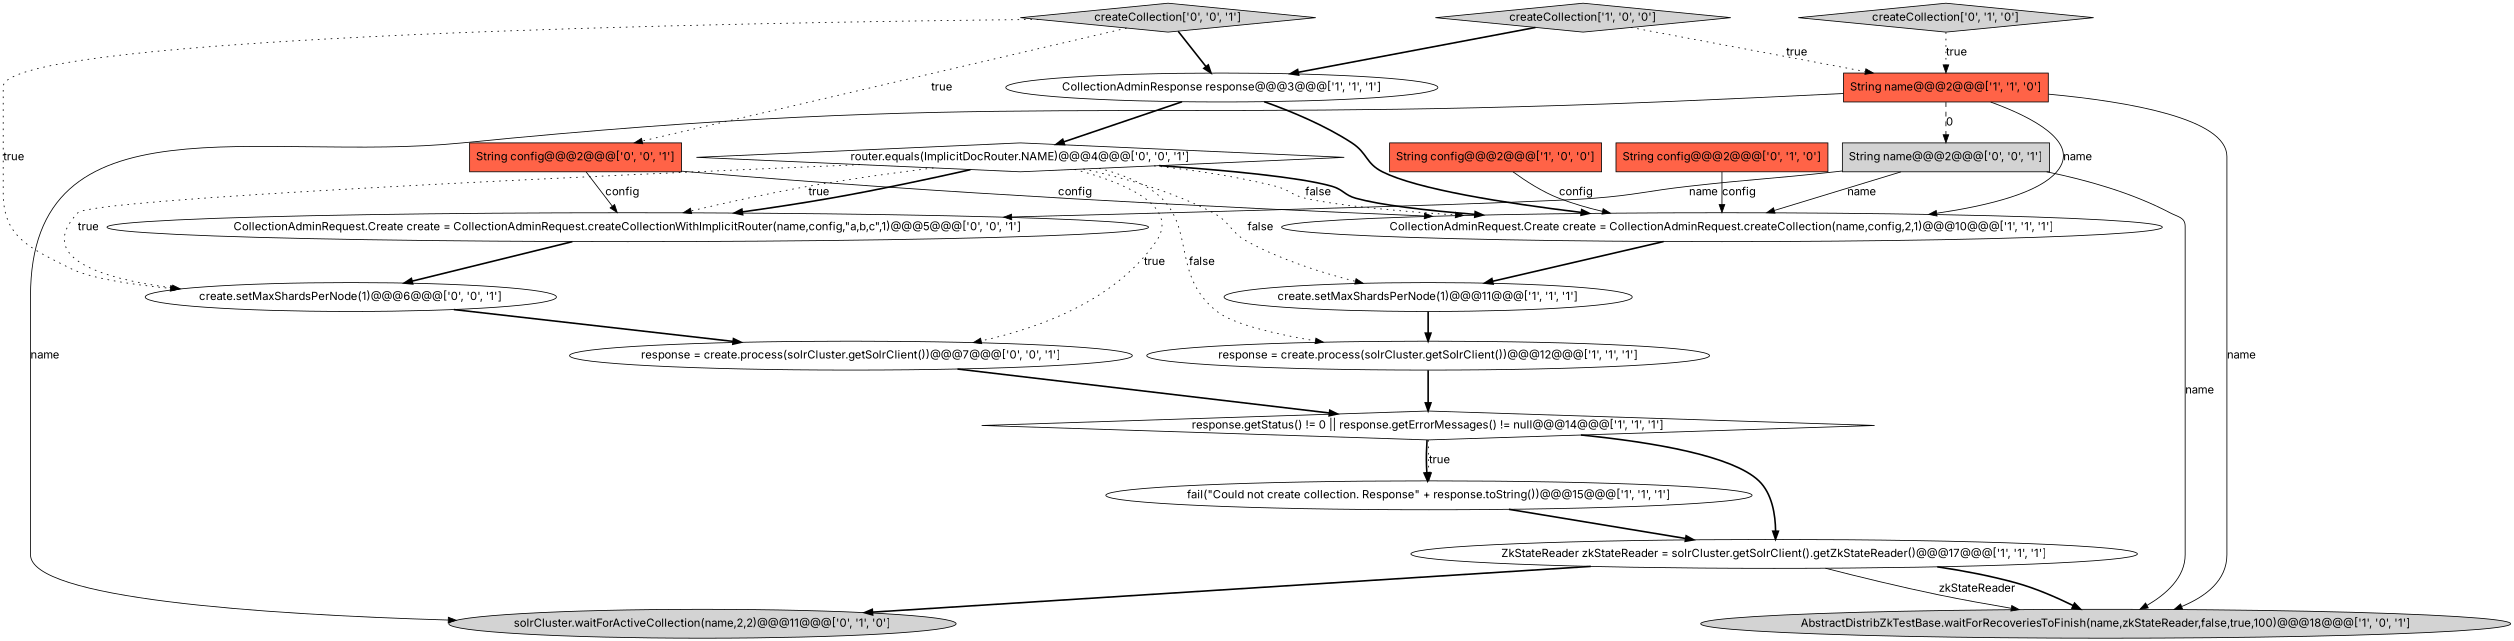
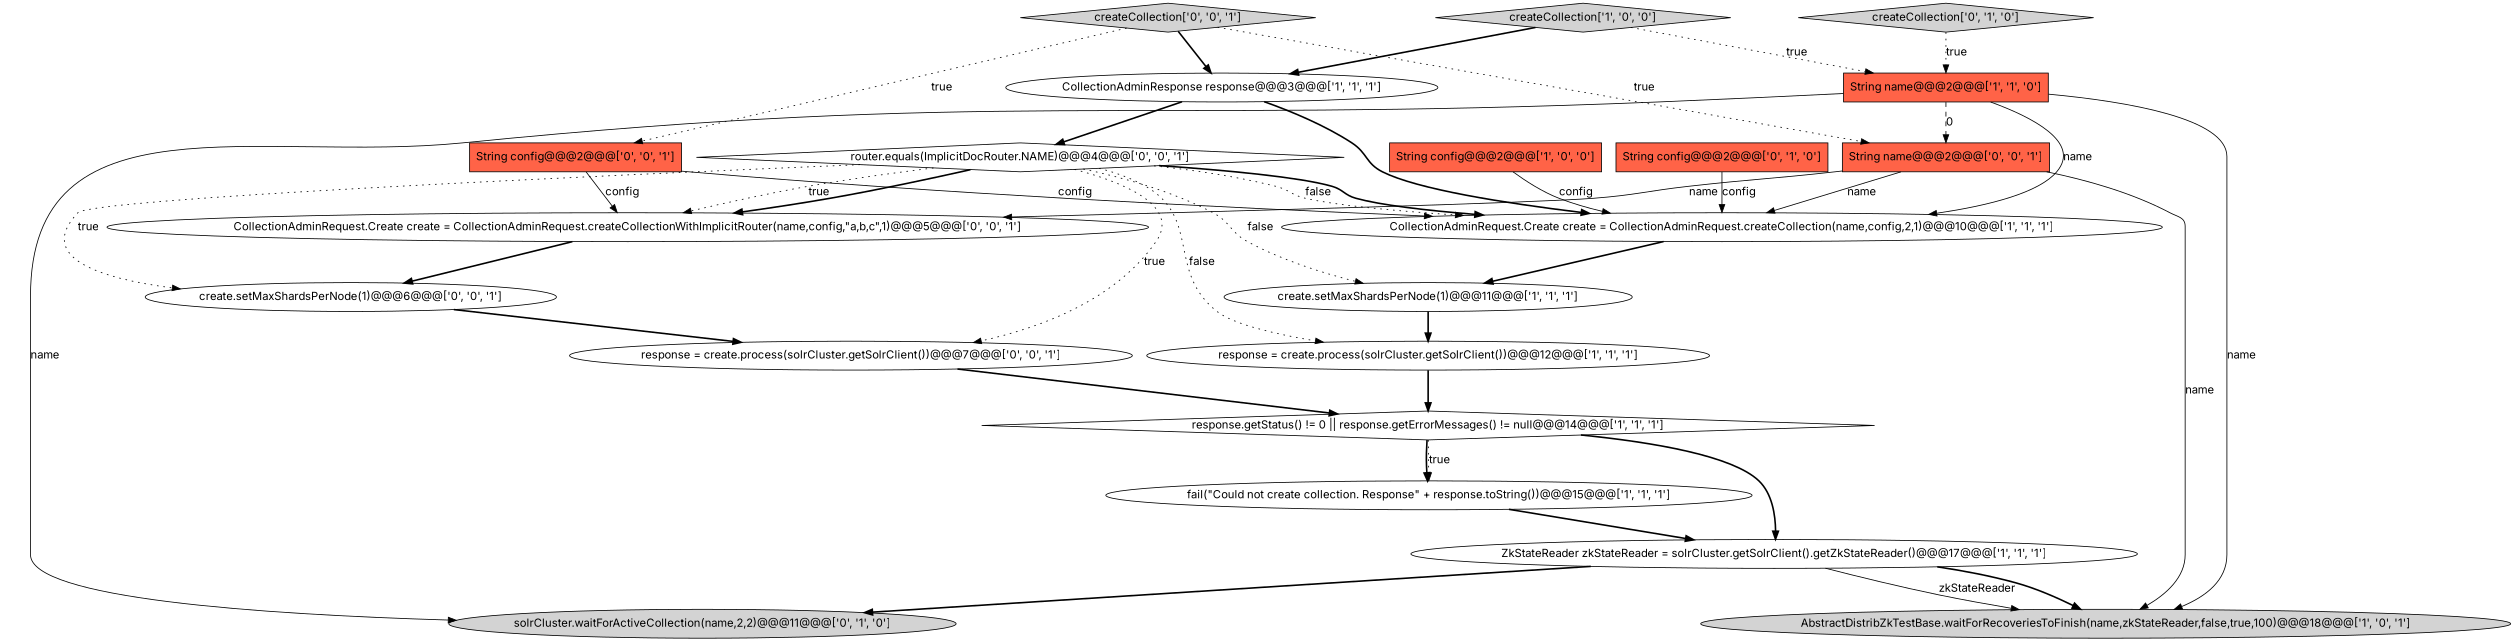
edge "createCollection['0', '0', '1']" -> "create.setMaxShardsPerNode(1)@@@6@@@['0', '0', '1']": now "createCollection['0', '0', '1']" -> "String name@@@2@@@['0', '0', '1']"
node "String name@@@2@@@['0', '0', '1']": fillcolor lightgray -> tomato
